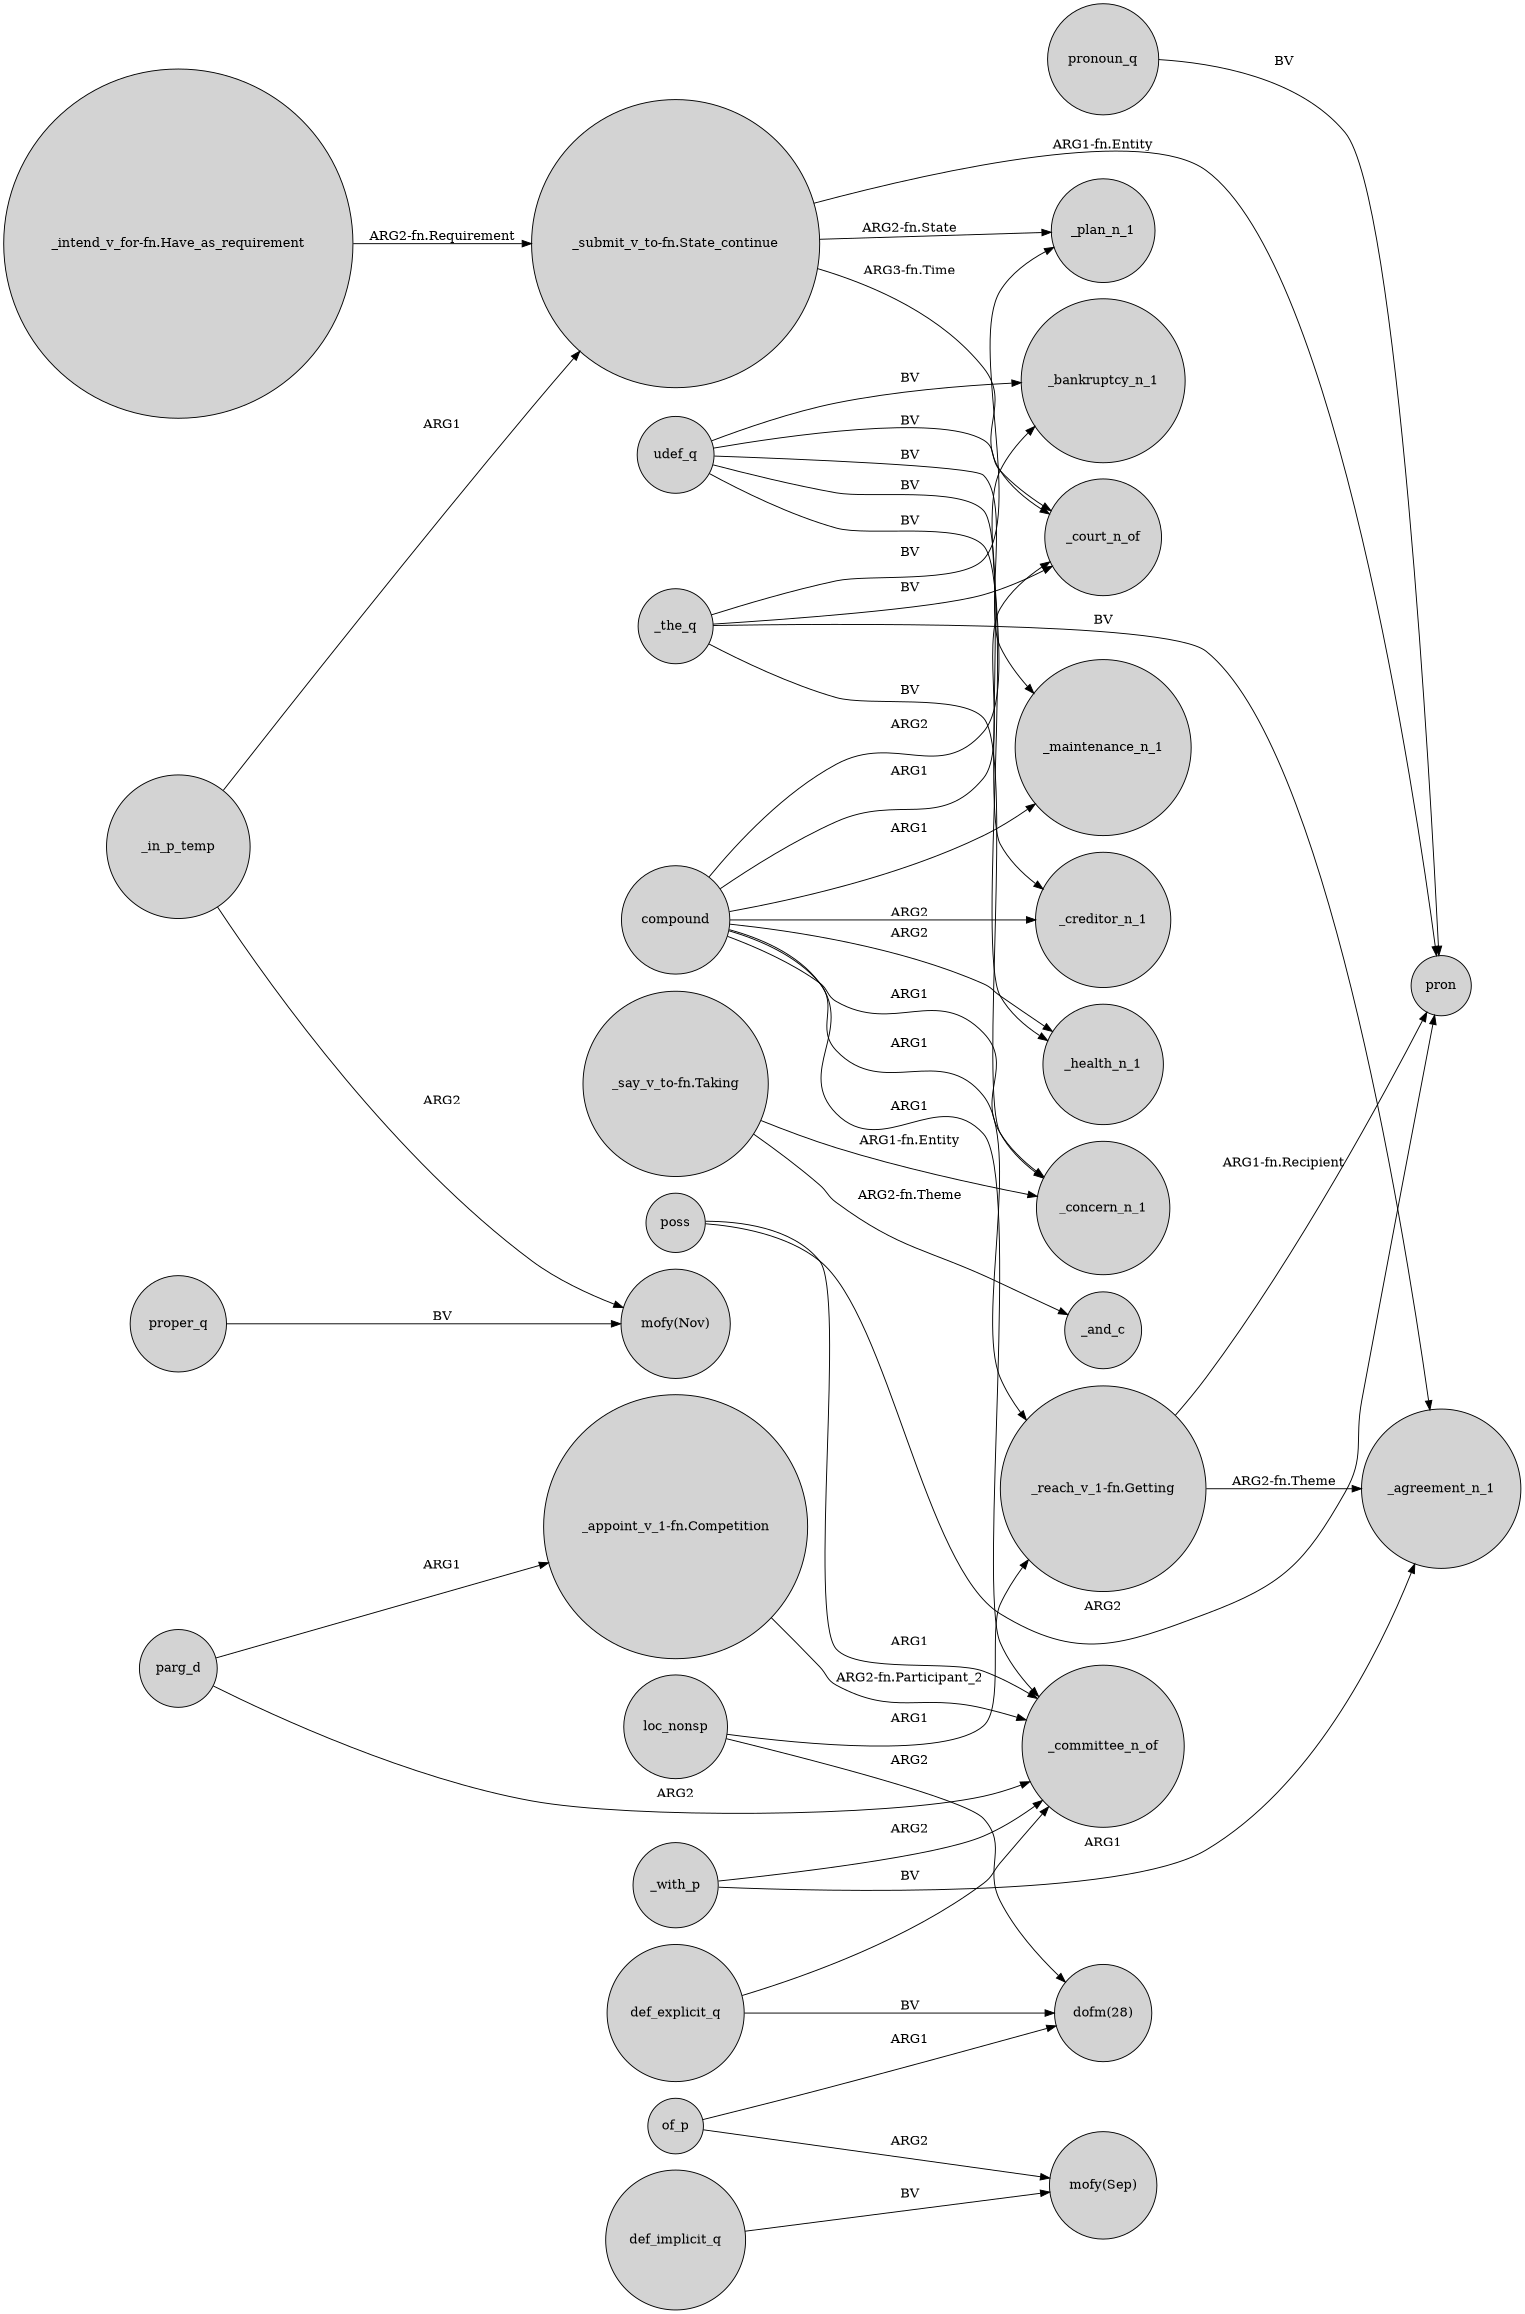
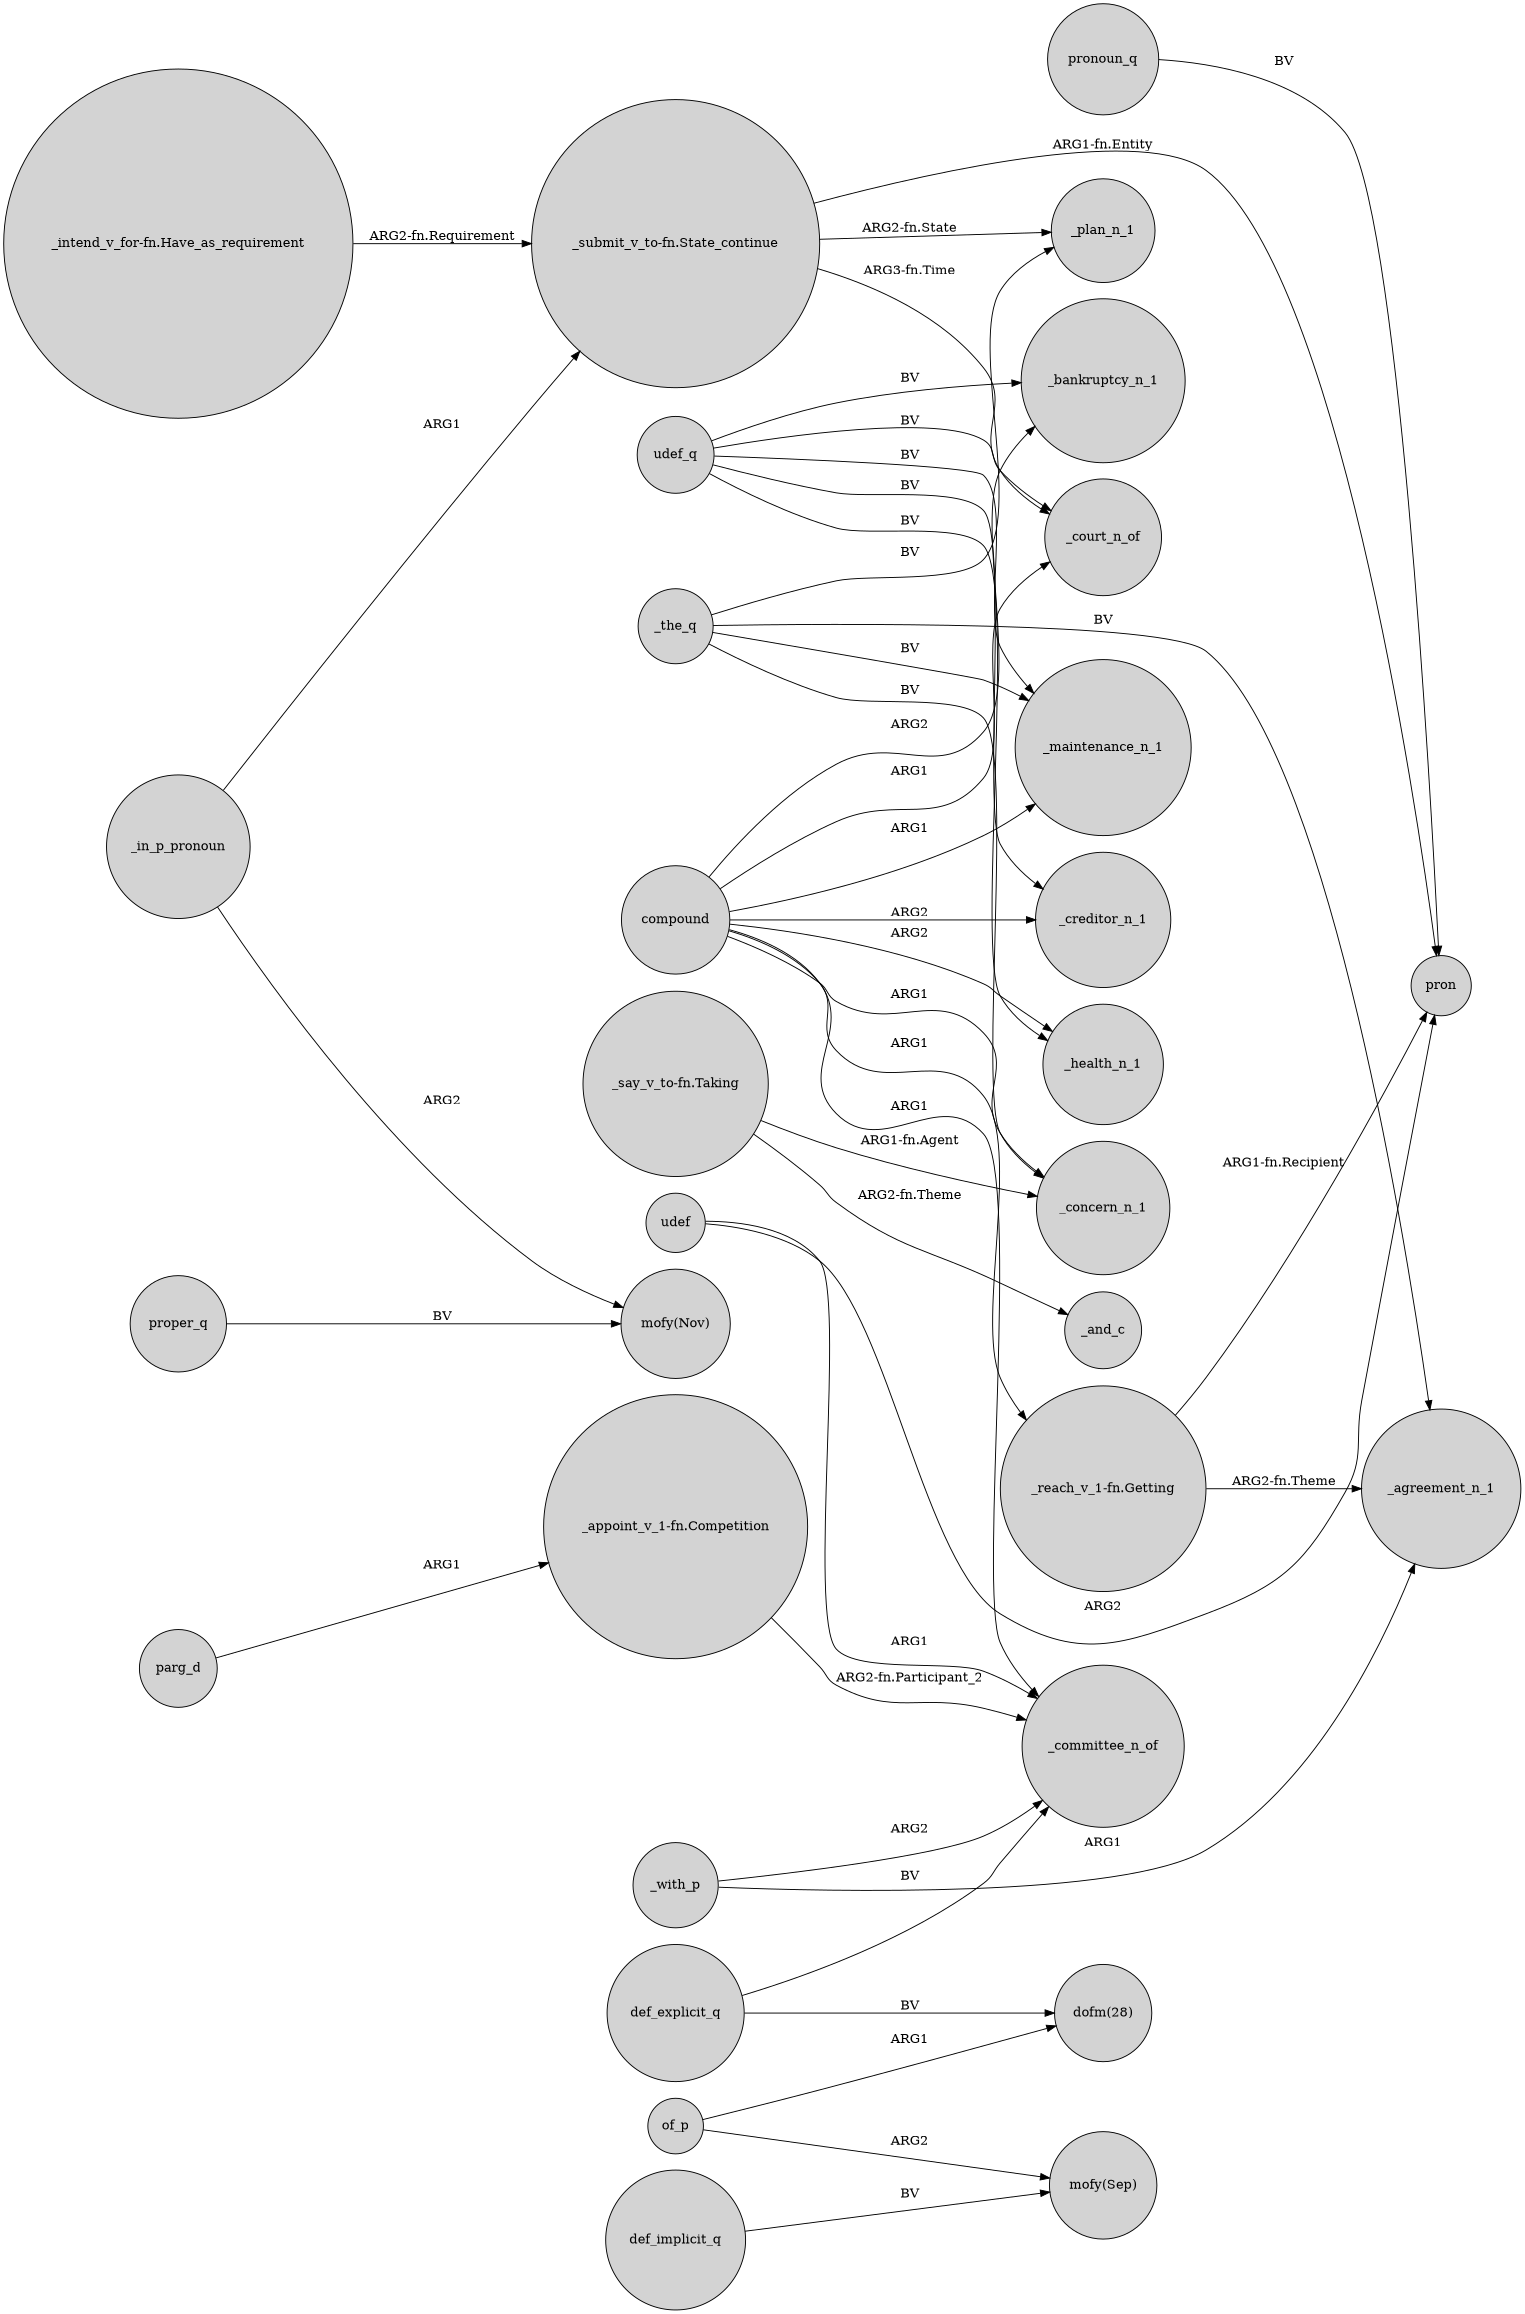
edge "_the_q" -> "_court_n_of": now "_the_q" -> "_maintenance_n_1"
node "_in_p_temp": label "_in_p_temp" -> "_in_p_pronoun"
edge "_say_v_to-fn.Taking" -> "_concern_n_1": label "ARG1-fn.Entity" -> "ARG1-fn.Agent"
node "poss": label "poss" -> "udef"
node "loc_nonsp": removed
edge "parg_d" -> "_committee_n_of": removed, label "ARG2"
